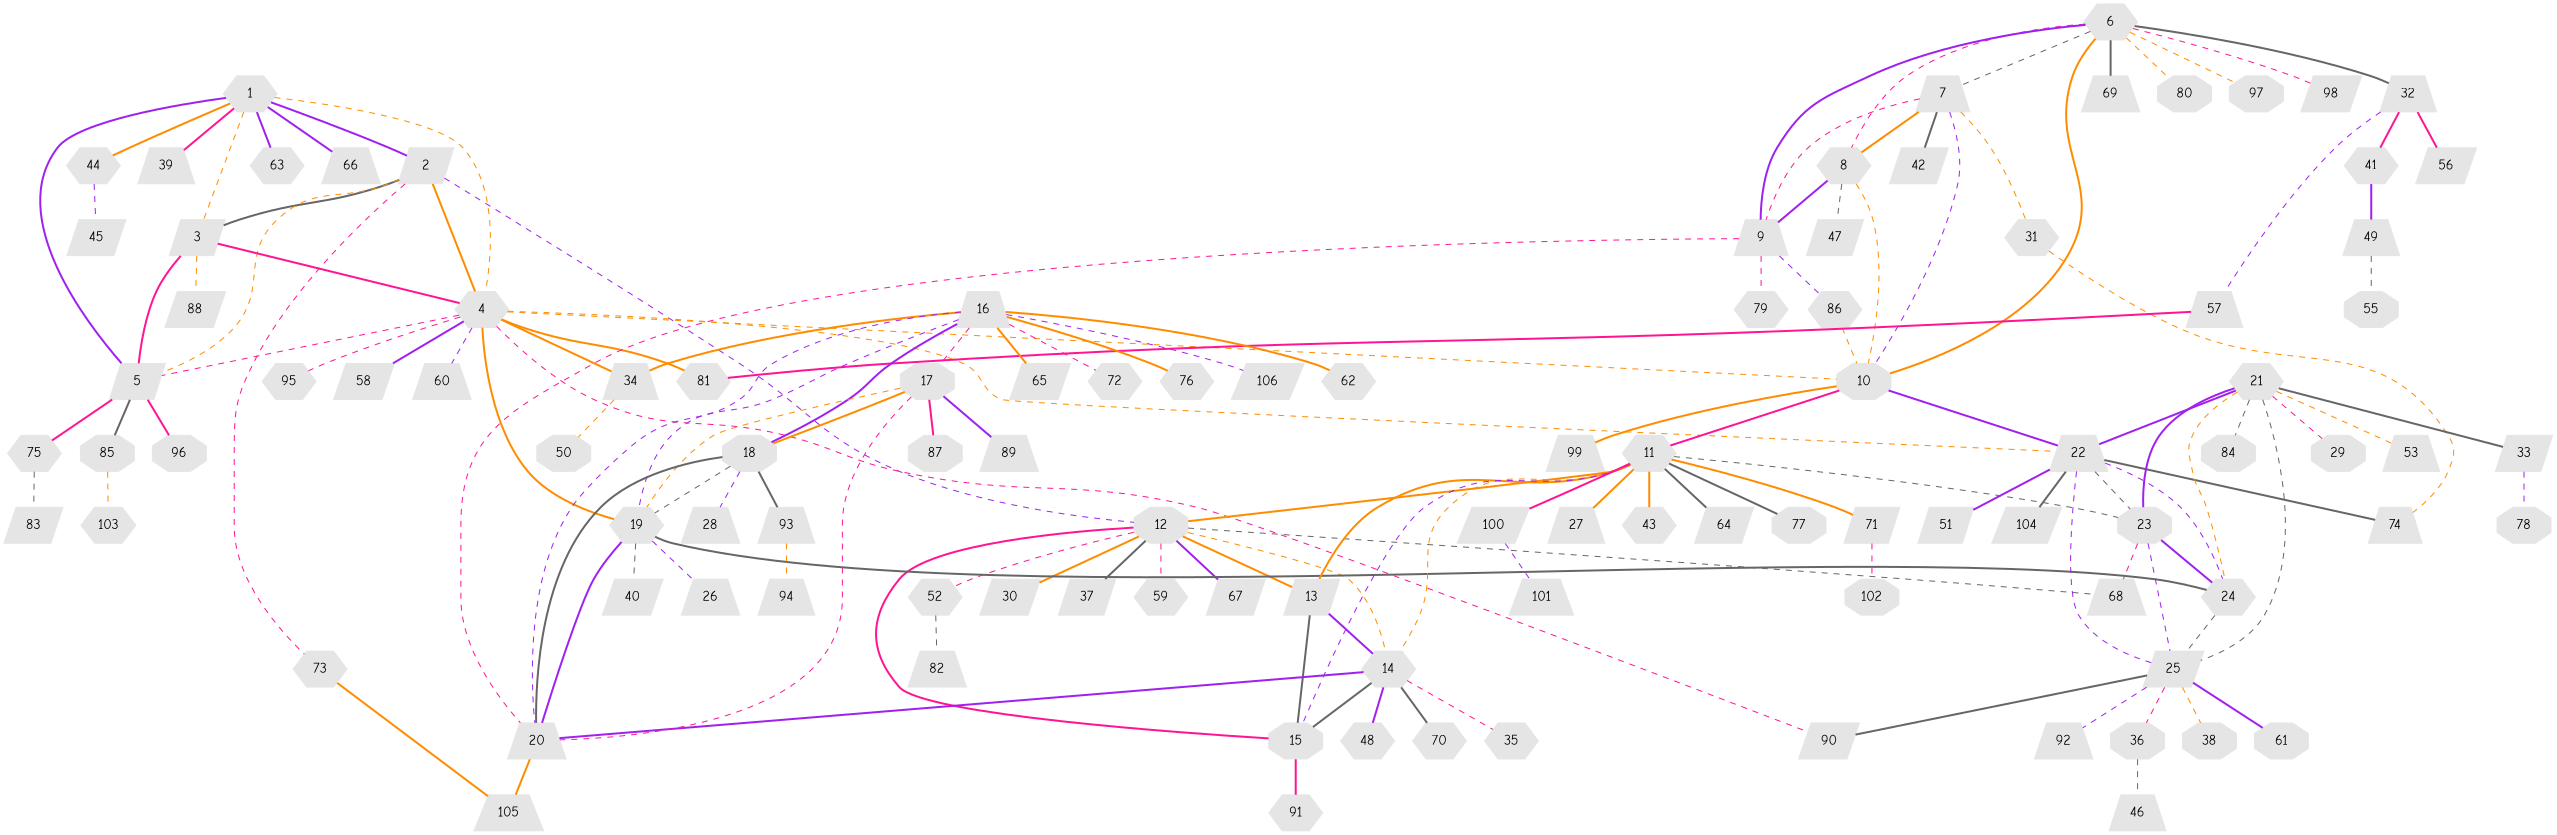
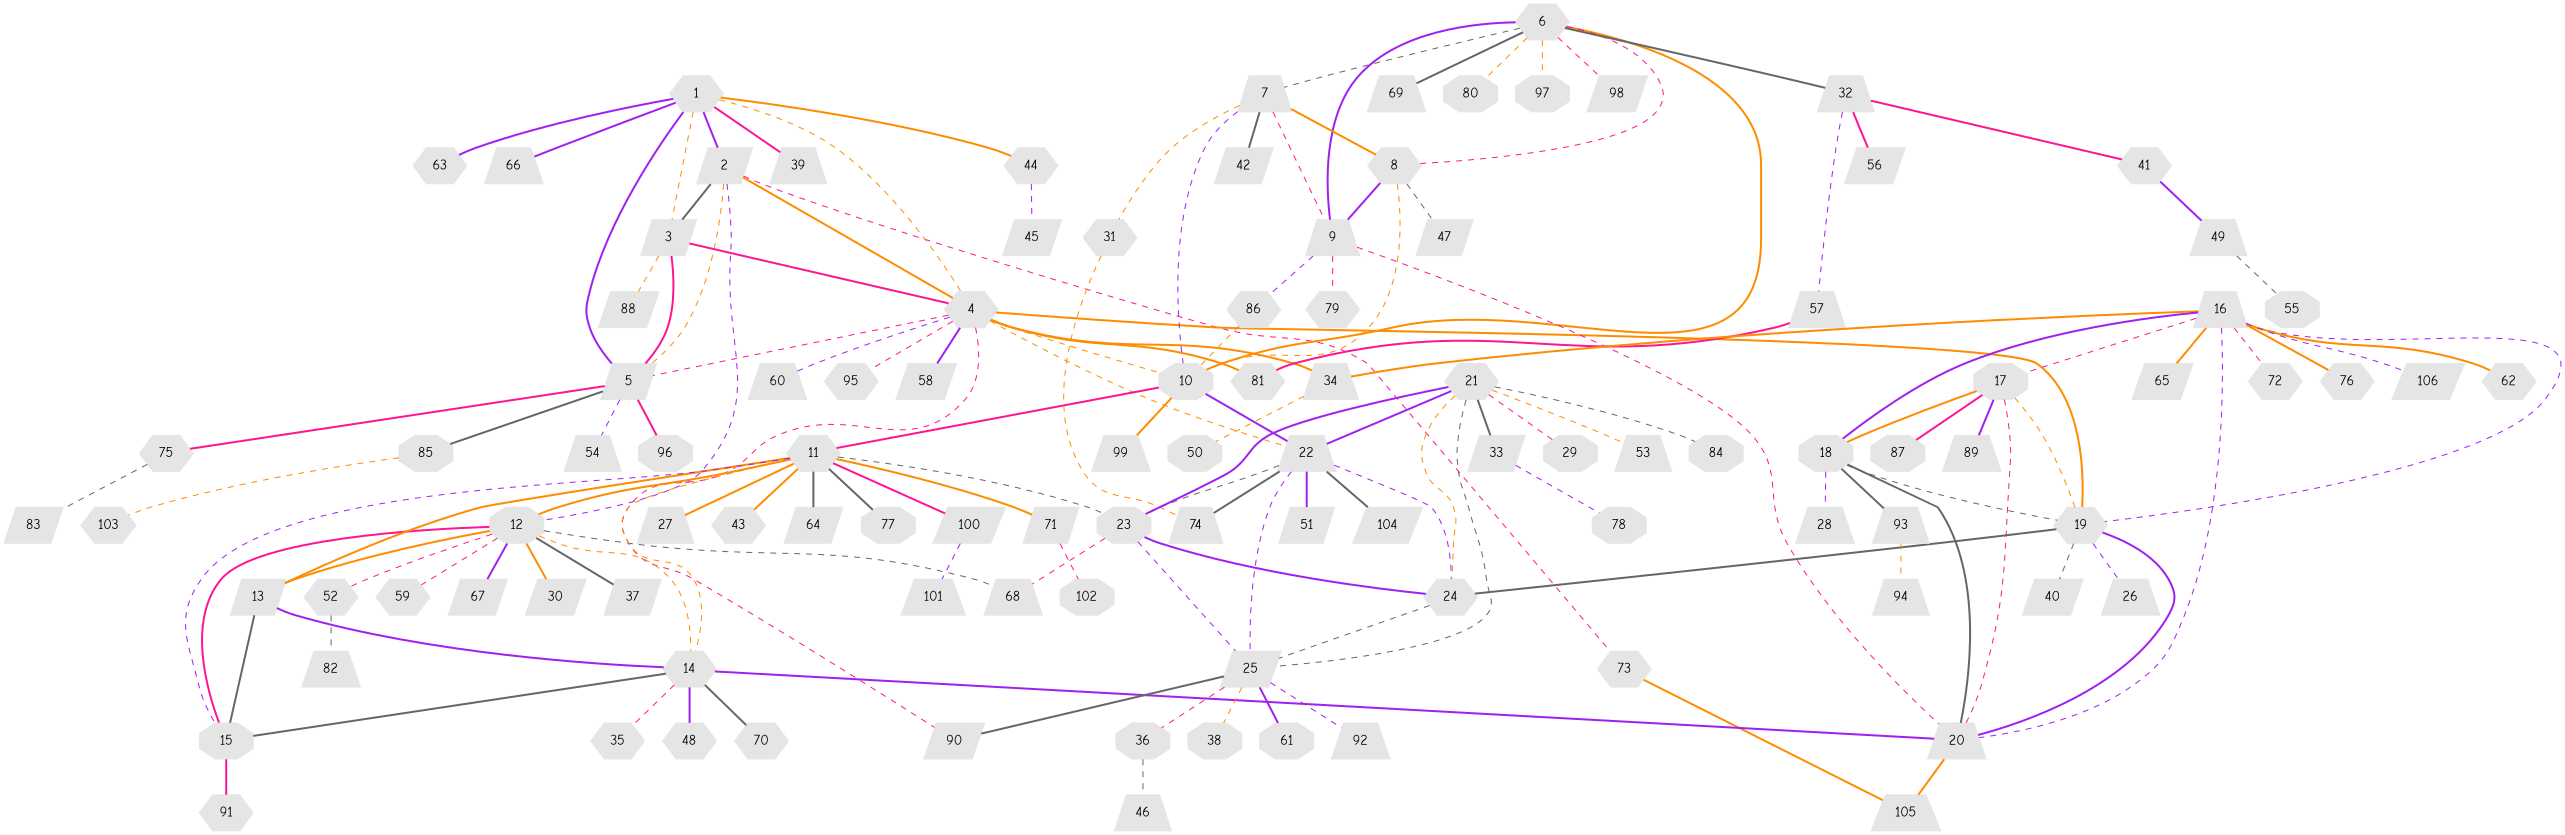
node "54": added
